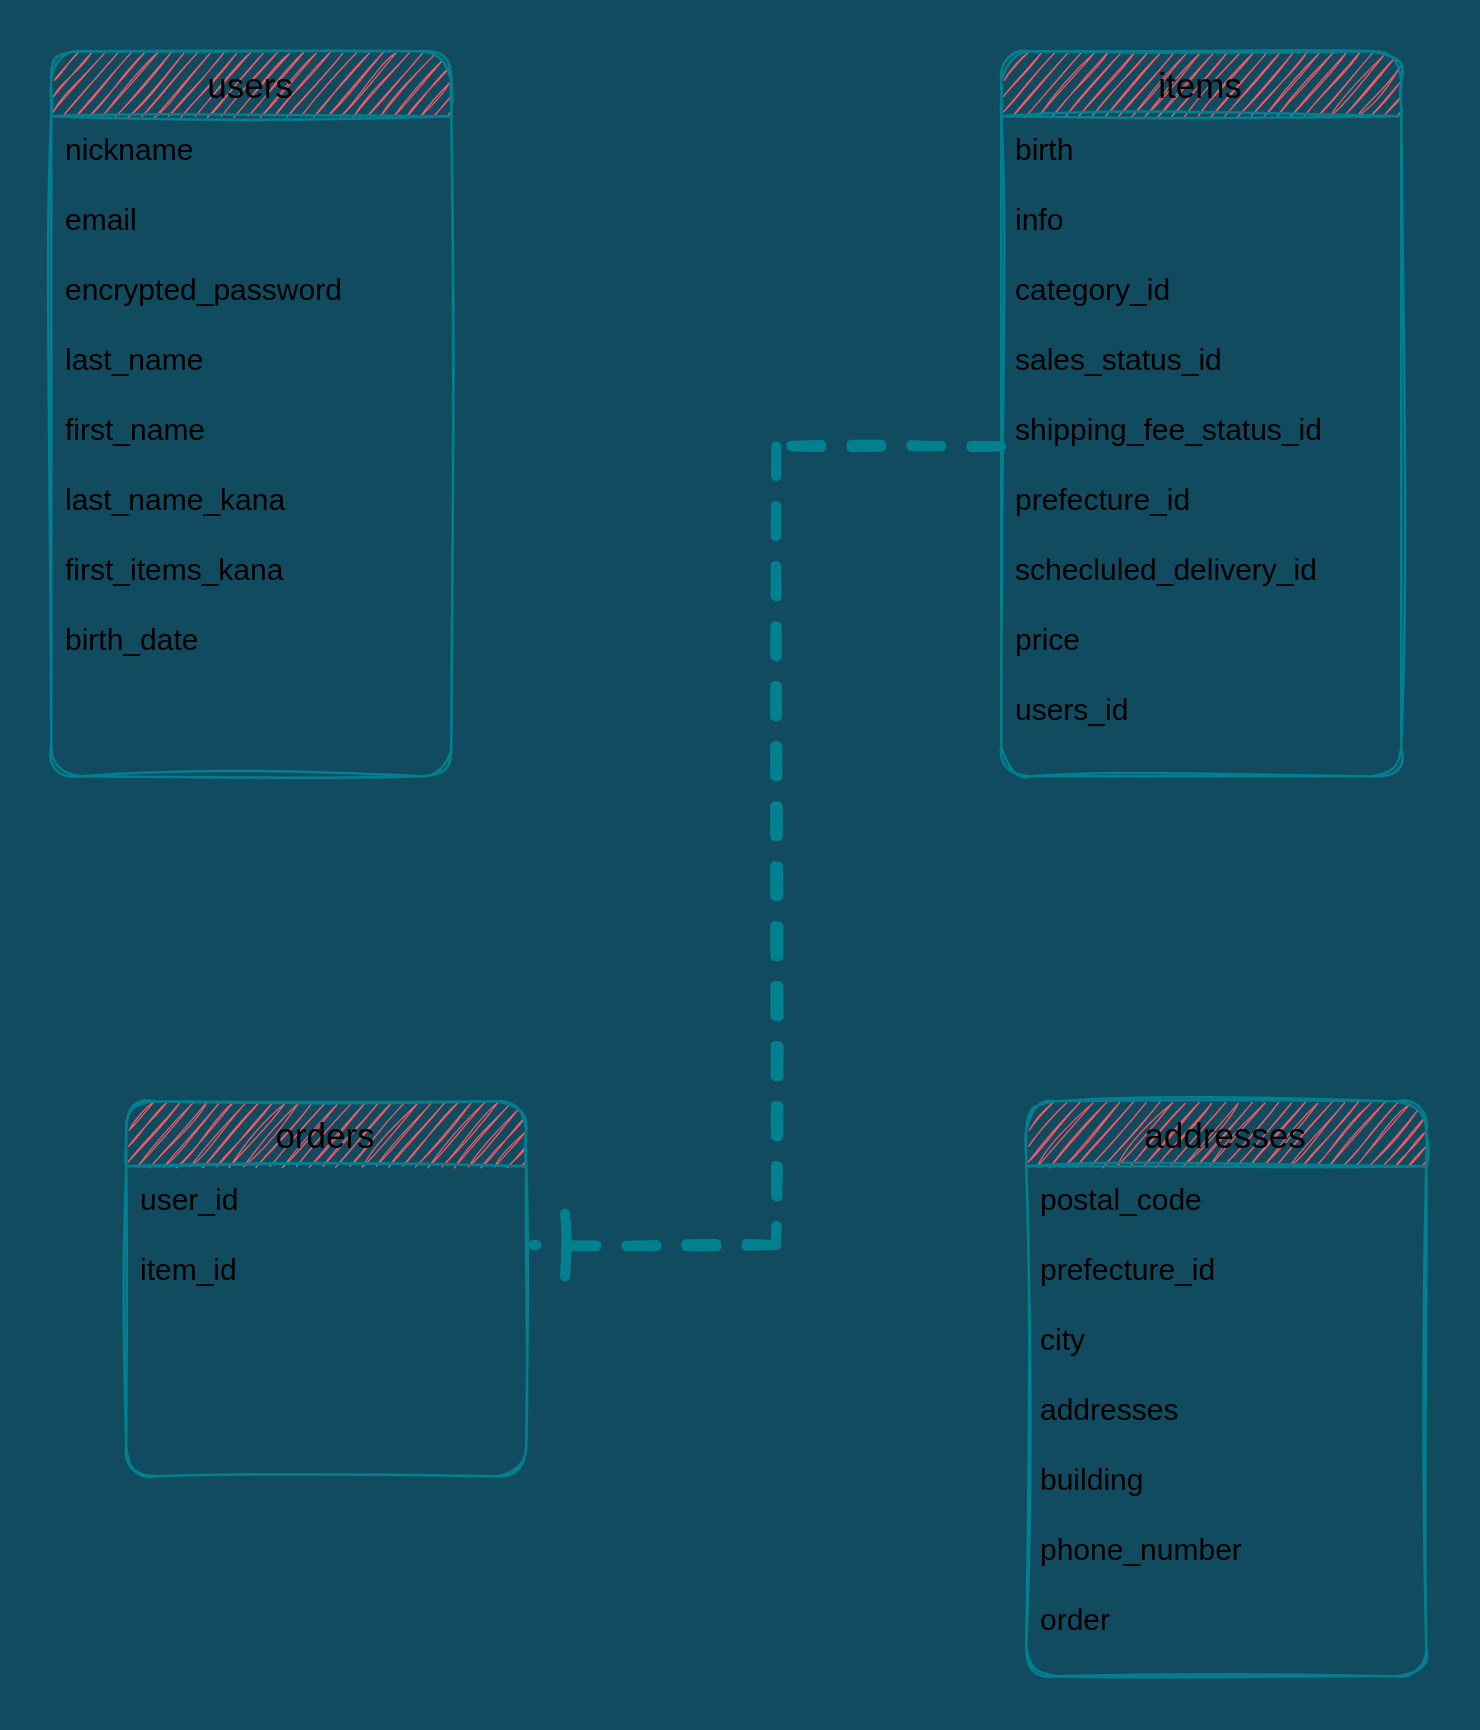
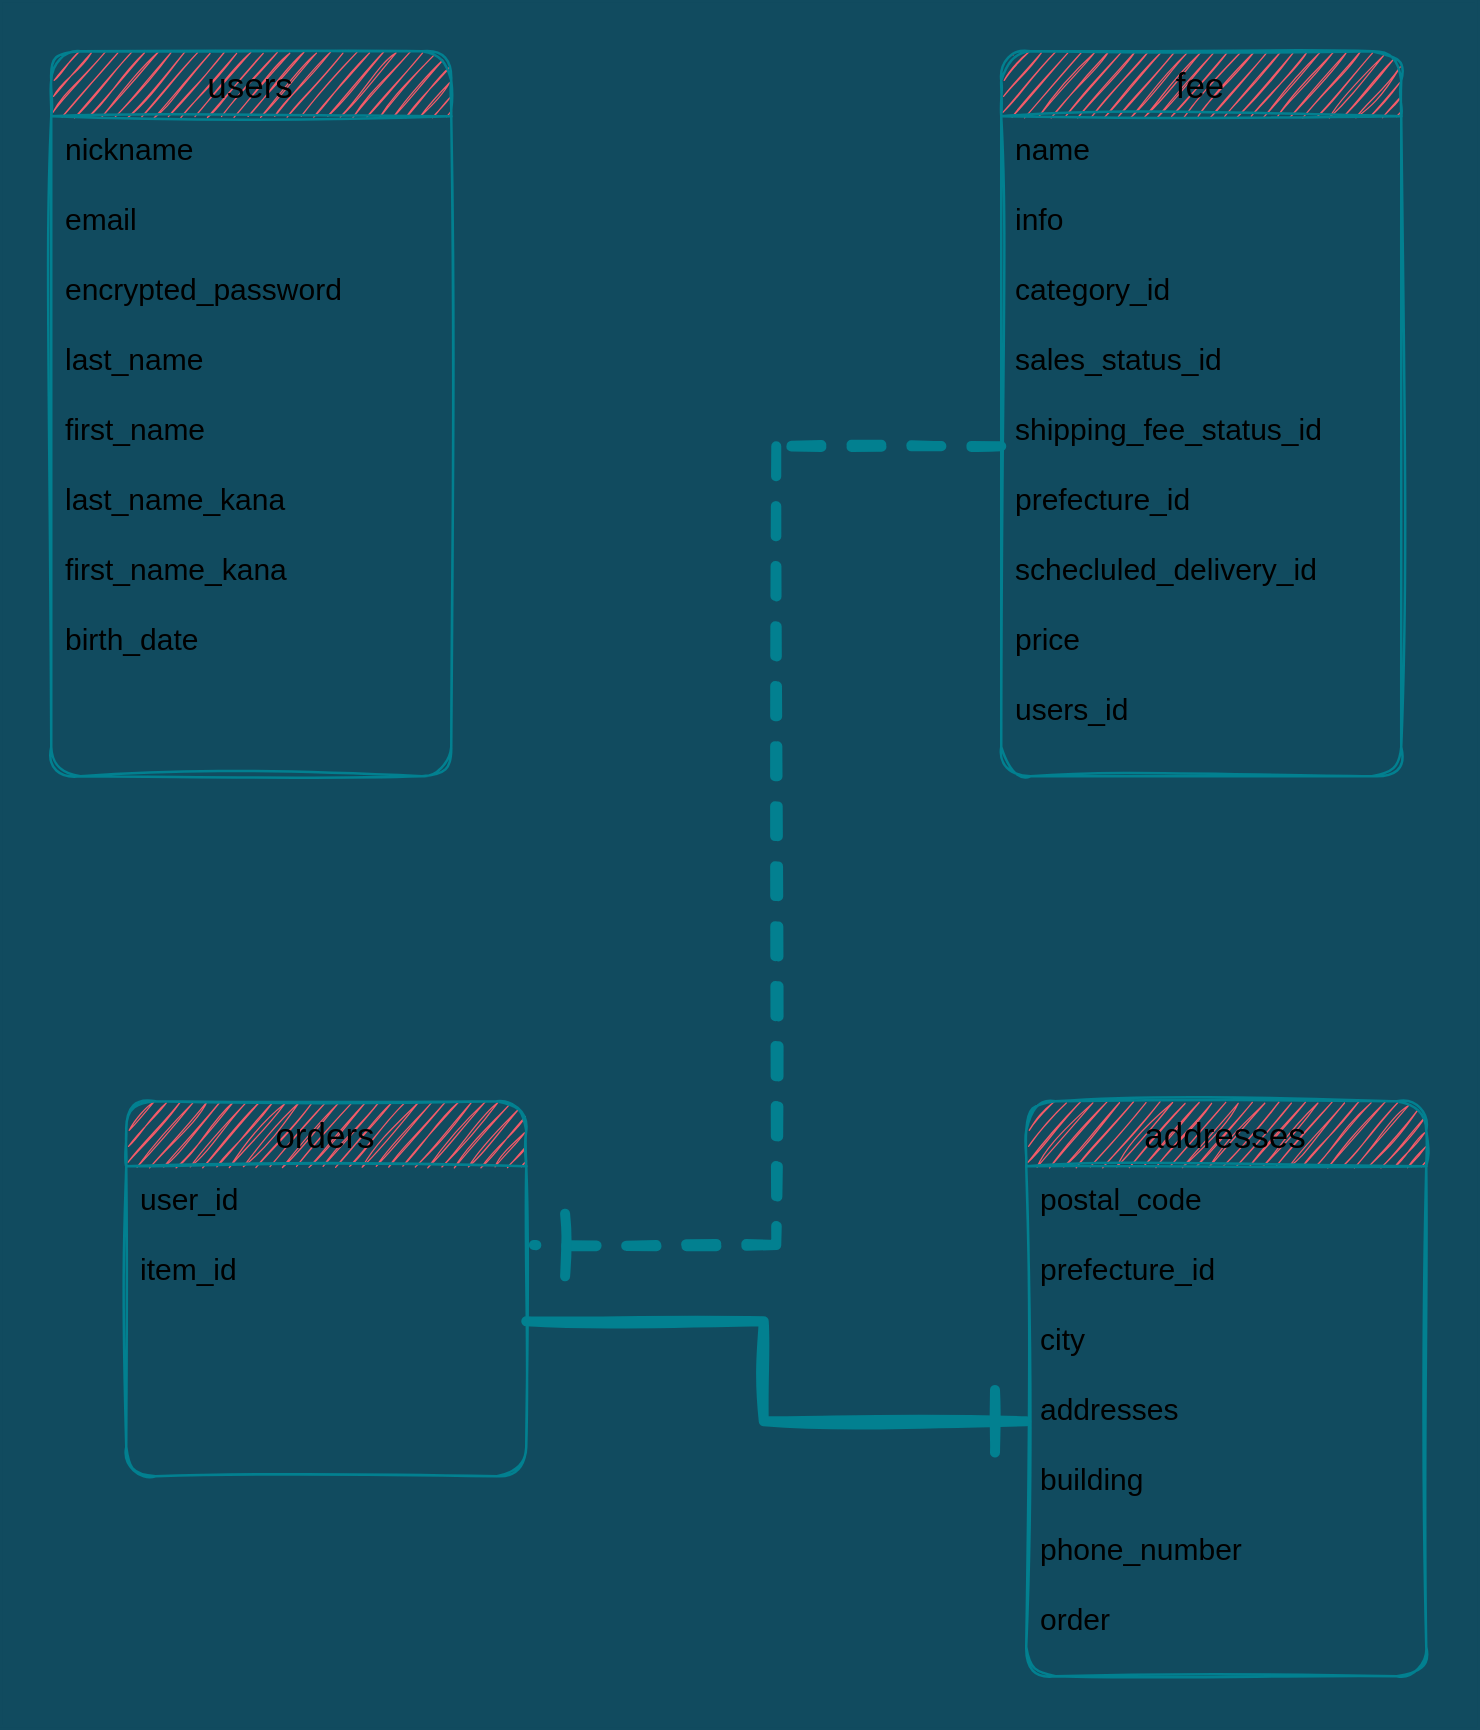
node "items": label "items" -> "fee"
node "nickname email encrypted_password last_name first_name last_name_kana first_items_kana birth_date": label "nickname email encrypted_password last_name first_name last_name_kana first_items_kana birth_date" -> "nickname email encrypted_password last_name first_name last_name_kana first_name_kana birth_date"
node "birth info category_id sales_status_id shipping_fee_status_id prefecture_id schecluled_delivery_id price users_id": label "birth info category_id sales_status_id shipping_fee_status_id prefecture_id schecluled_delivery_id price users_id" -> "name info category_id sales_status_id shipping_fee_status_id prefecture_id schecluled_delivery_id price users_id"
edge "user_id item_id" -> "postal_code prefecture_id city addresses building phone_number order": added
